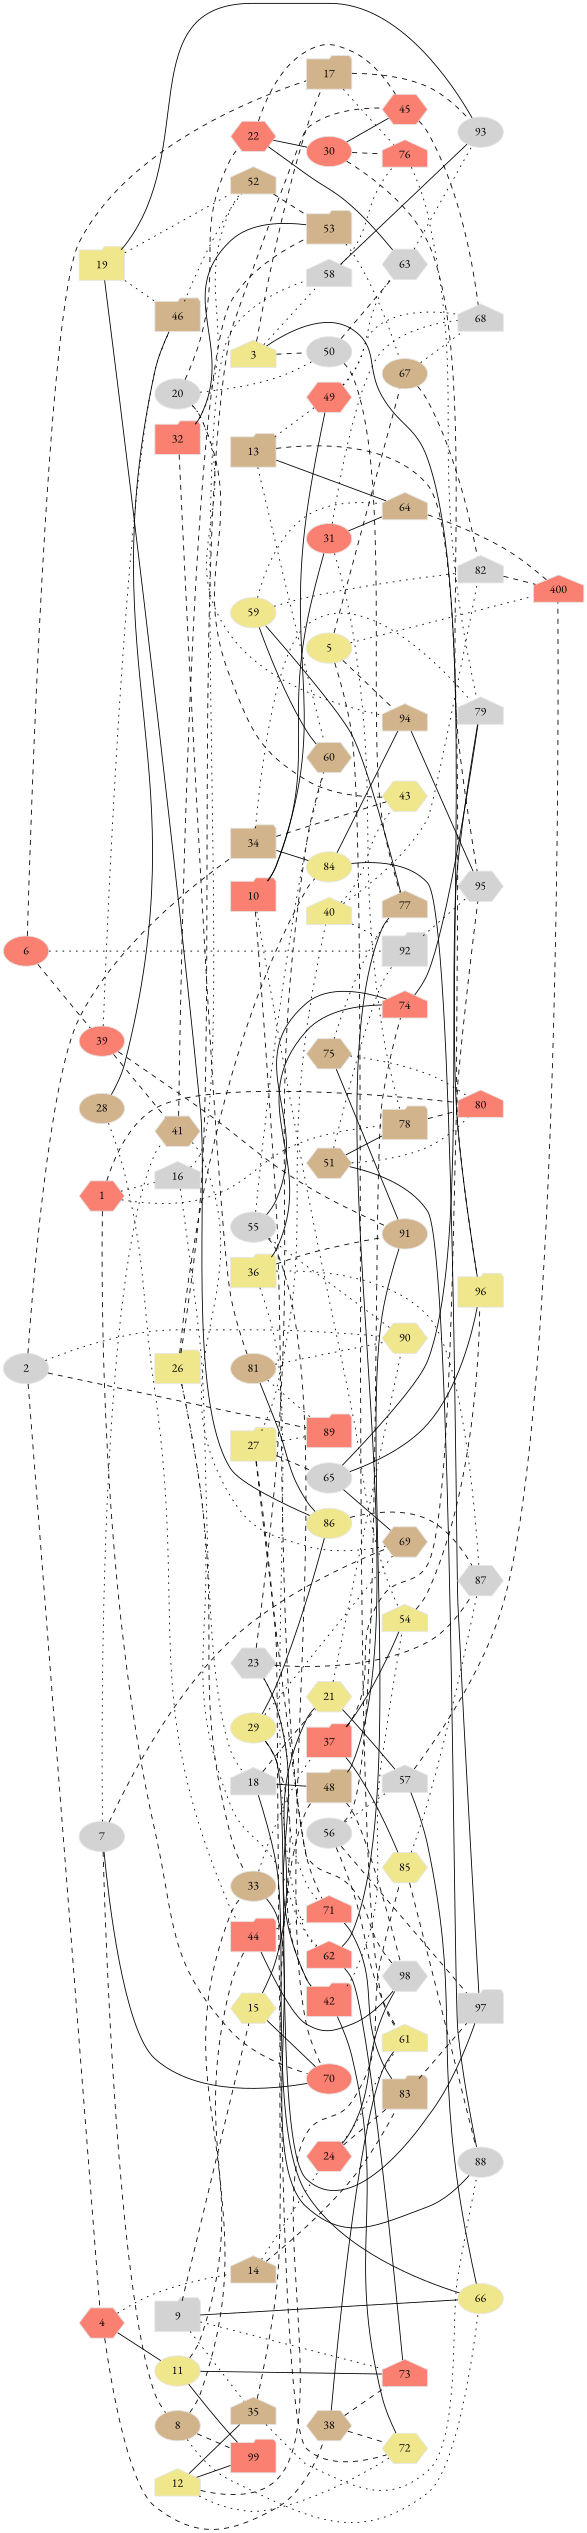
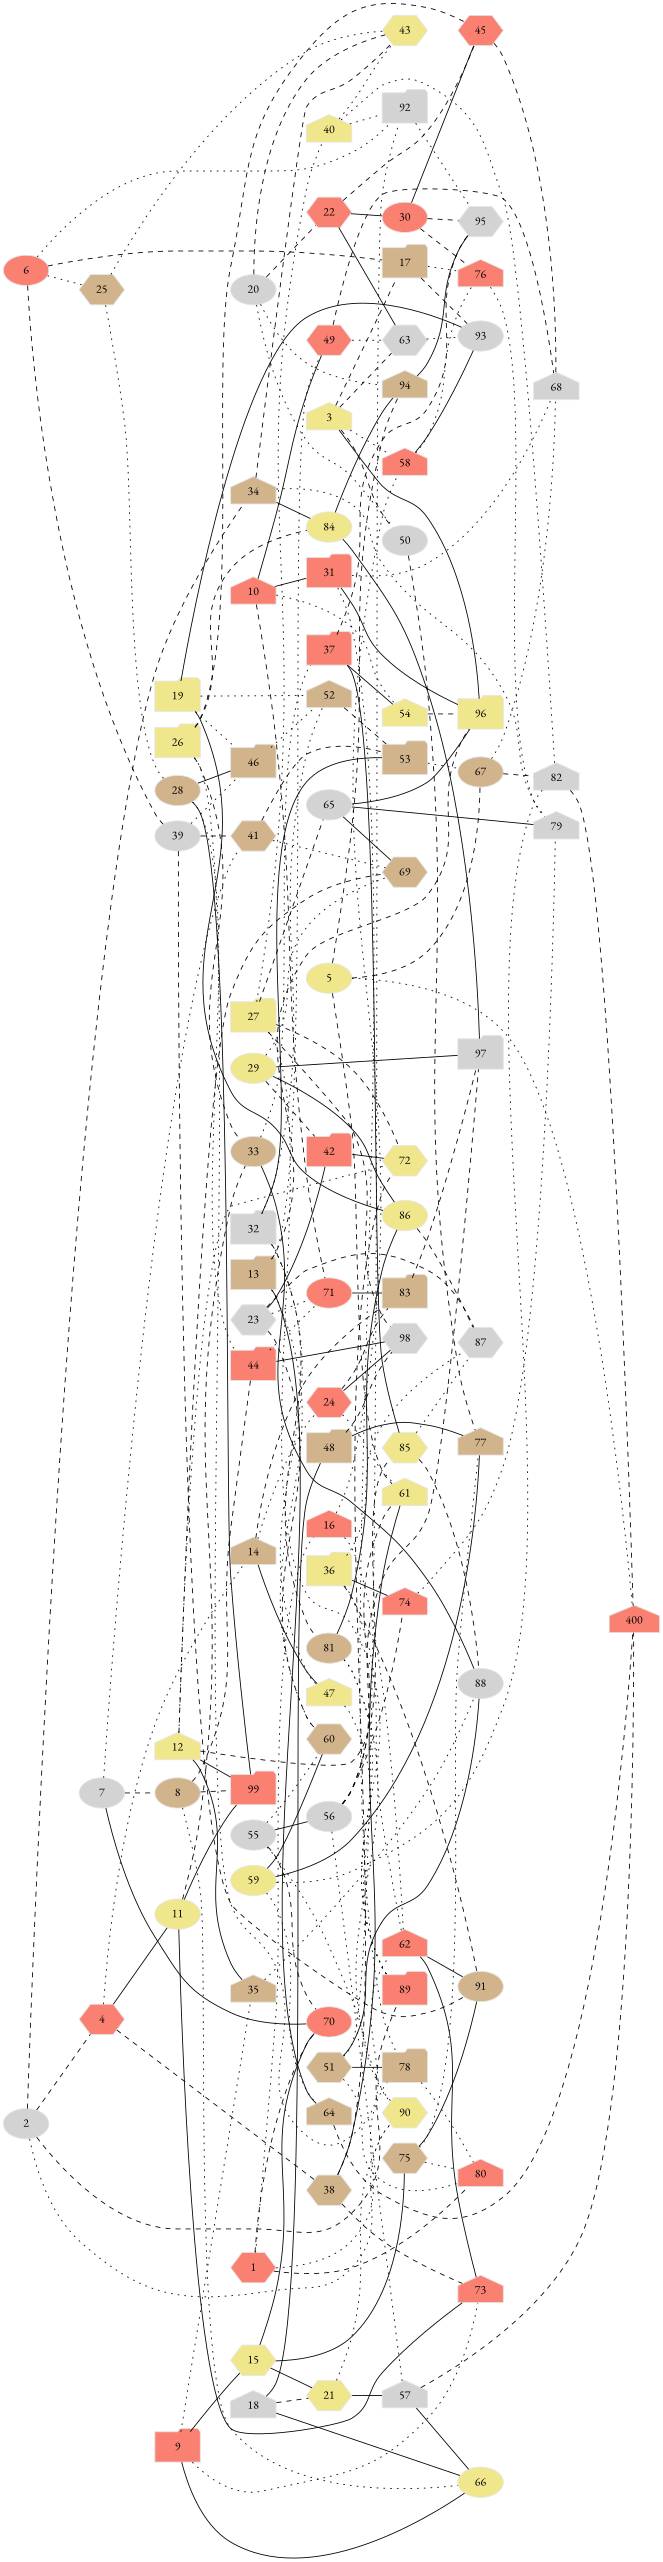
node "58": fillcolor lightgrey -> salmon
node "25": added
edge "63" -- "50": now "63" -- "3"
edge "68" -- "49": style dotted -> dashed
node "32": fillcolor salmon -> lightgrey
edge "64" -- "31": now "96" -- "31"
node "31": shape ellipse -> folder
node "34": shape folder -> house
edge "79" -- "74": style solid -> dotted
node "10": shape folder -> house
node "39": fillcolor salmon -> lightgrey
edge "74" -- "55": now "56" -- "55"
edge "80" -- "78": style dashed -> dotted
node "16": fillcolor lightgrey -> salmon
edge "28" -- "99": added
edge "16" -- "18": now "16" -- "62"
edge "69" -- "7": now "69" -- "12"
node "47": added
edge "54" -- "42": removed
node "71": shape house -> ellipse
edge "48" -- "35": removed
edge "15" -- "9": style dashed -> solid
edge "75" -- "15": added
node "9": fillcolor lightgrey -> salmon
